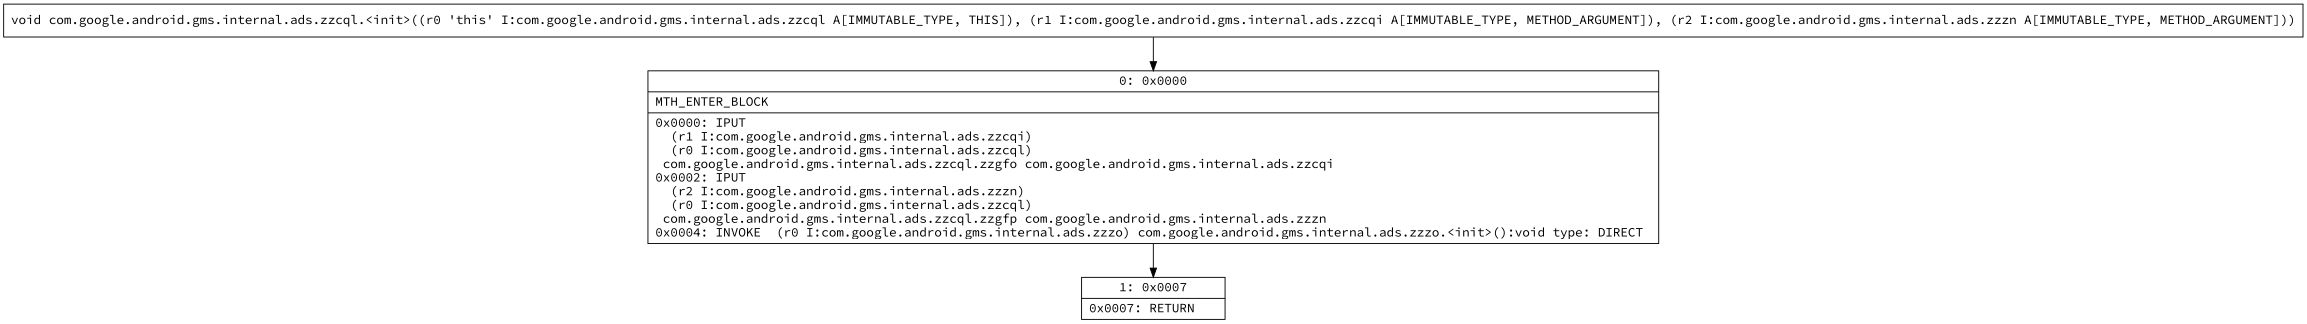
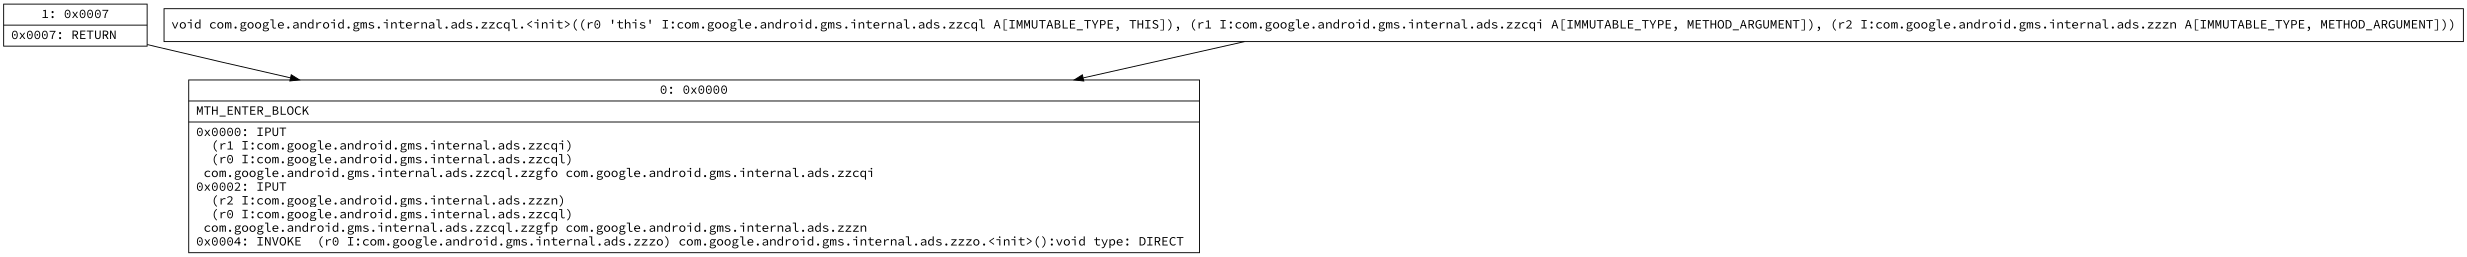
edge "0: 0x0000" -> "1: 0x0007": reversed
